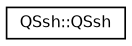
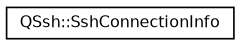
node "QSsh::QSsh": label "QSsh::QSsh" -> "QSsh::SshConnectionInfo"
